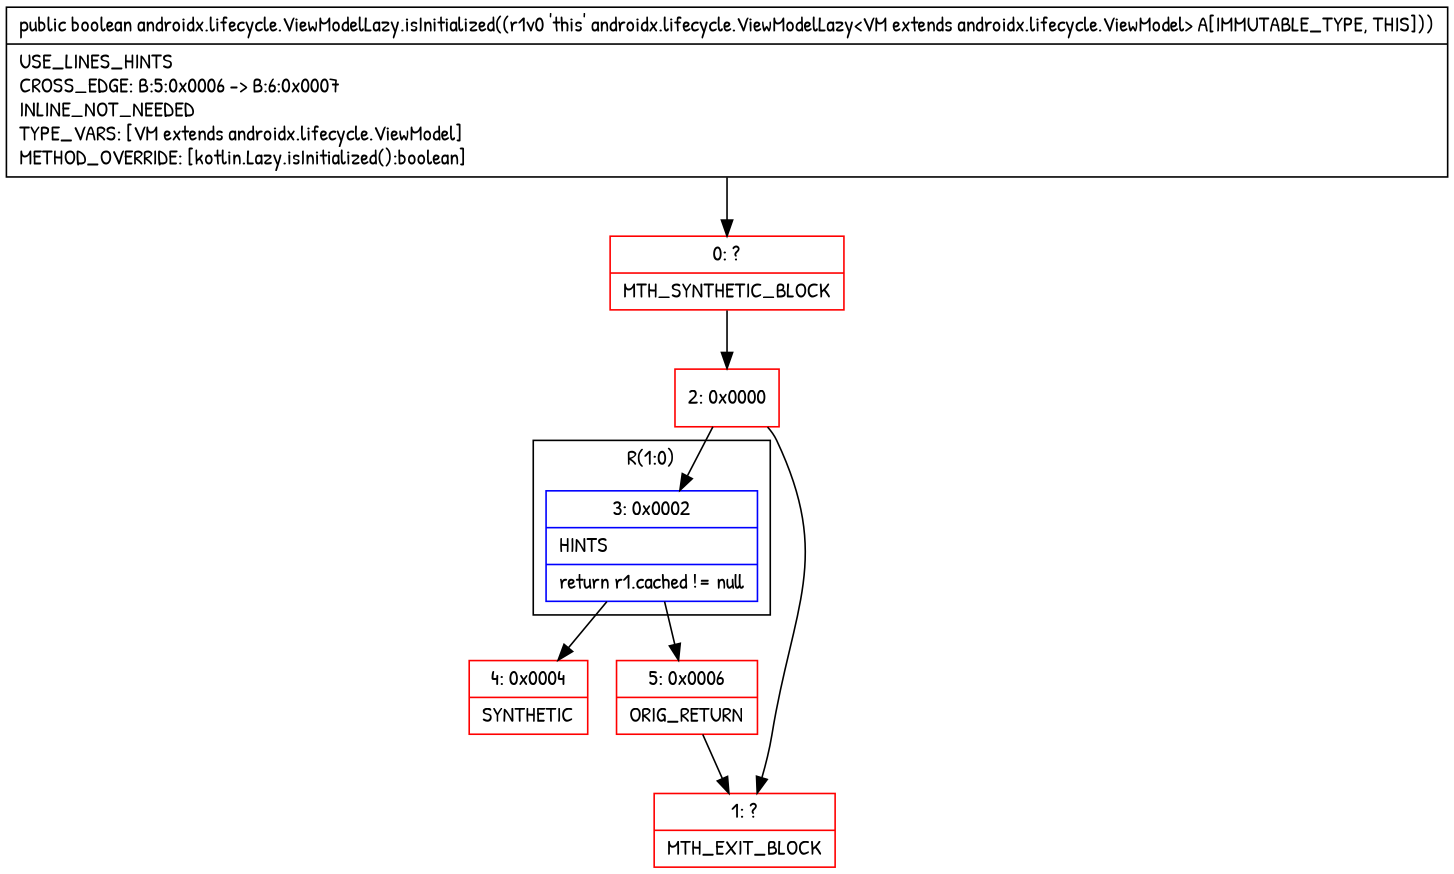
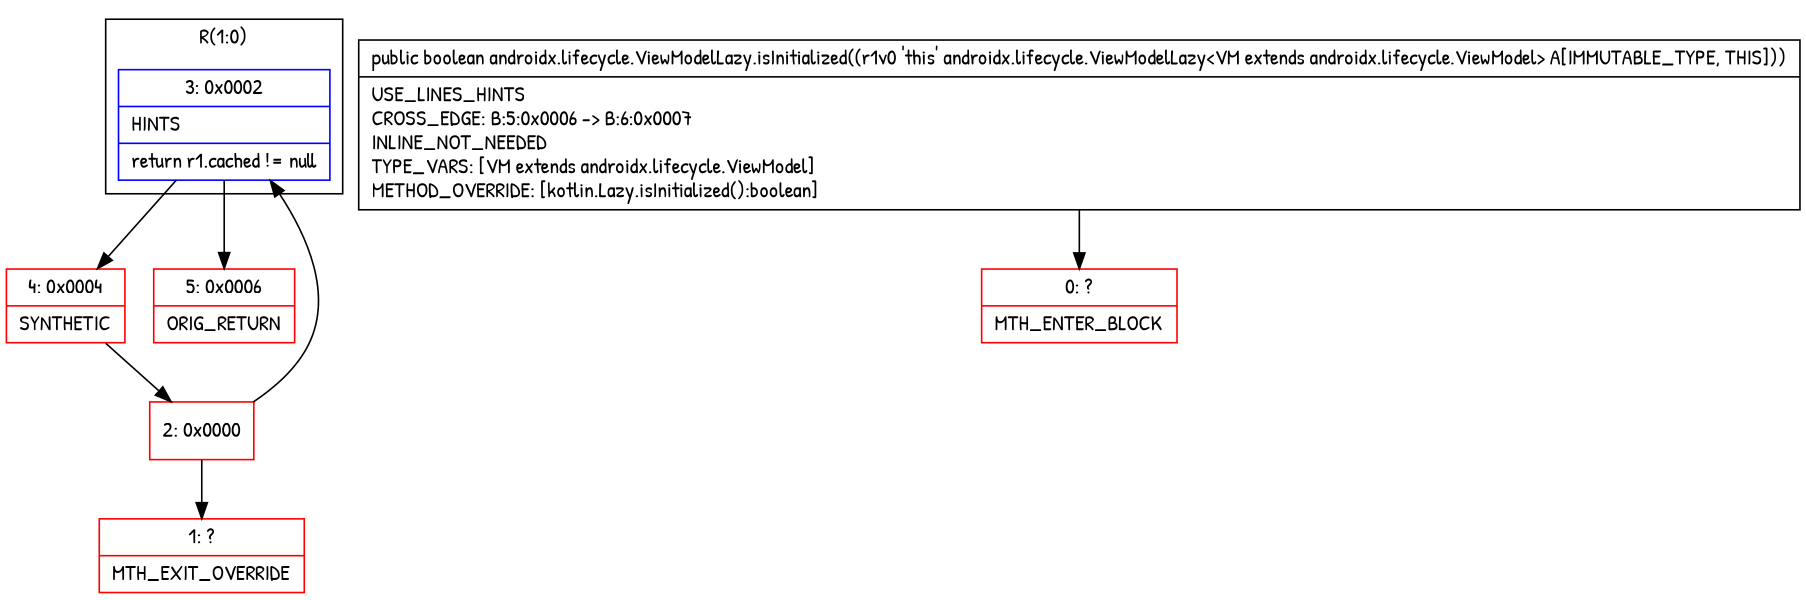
node "0: ?": text "MTH_SYNTHETIC_BLOCK" -> "MTH_ENTER_BLOCK"
edge "0: ?" -> "2: 0x0000": now "4: 0x0004" -> "2: 0x0000"
edge "5: 0x0006" -> "1: ?": removed
node "1: ?": text "MTH_EXIT_BLOCK" -> "MTH_EXIT_OVERRIDE"
